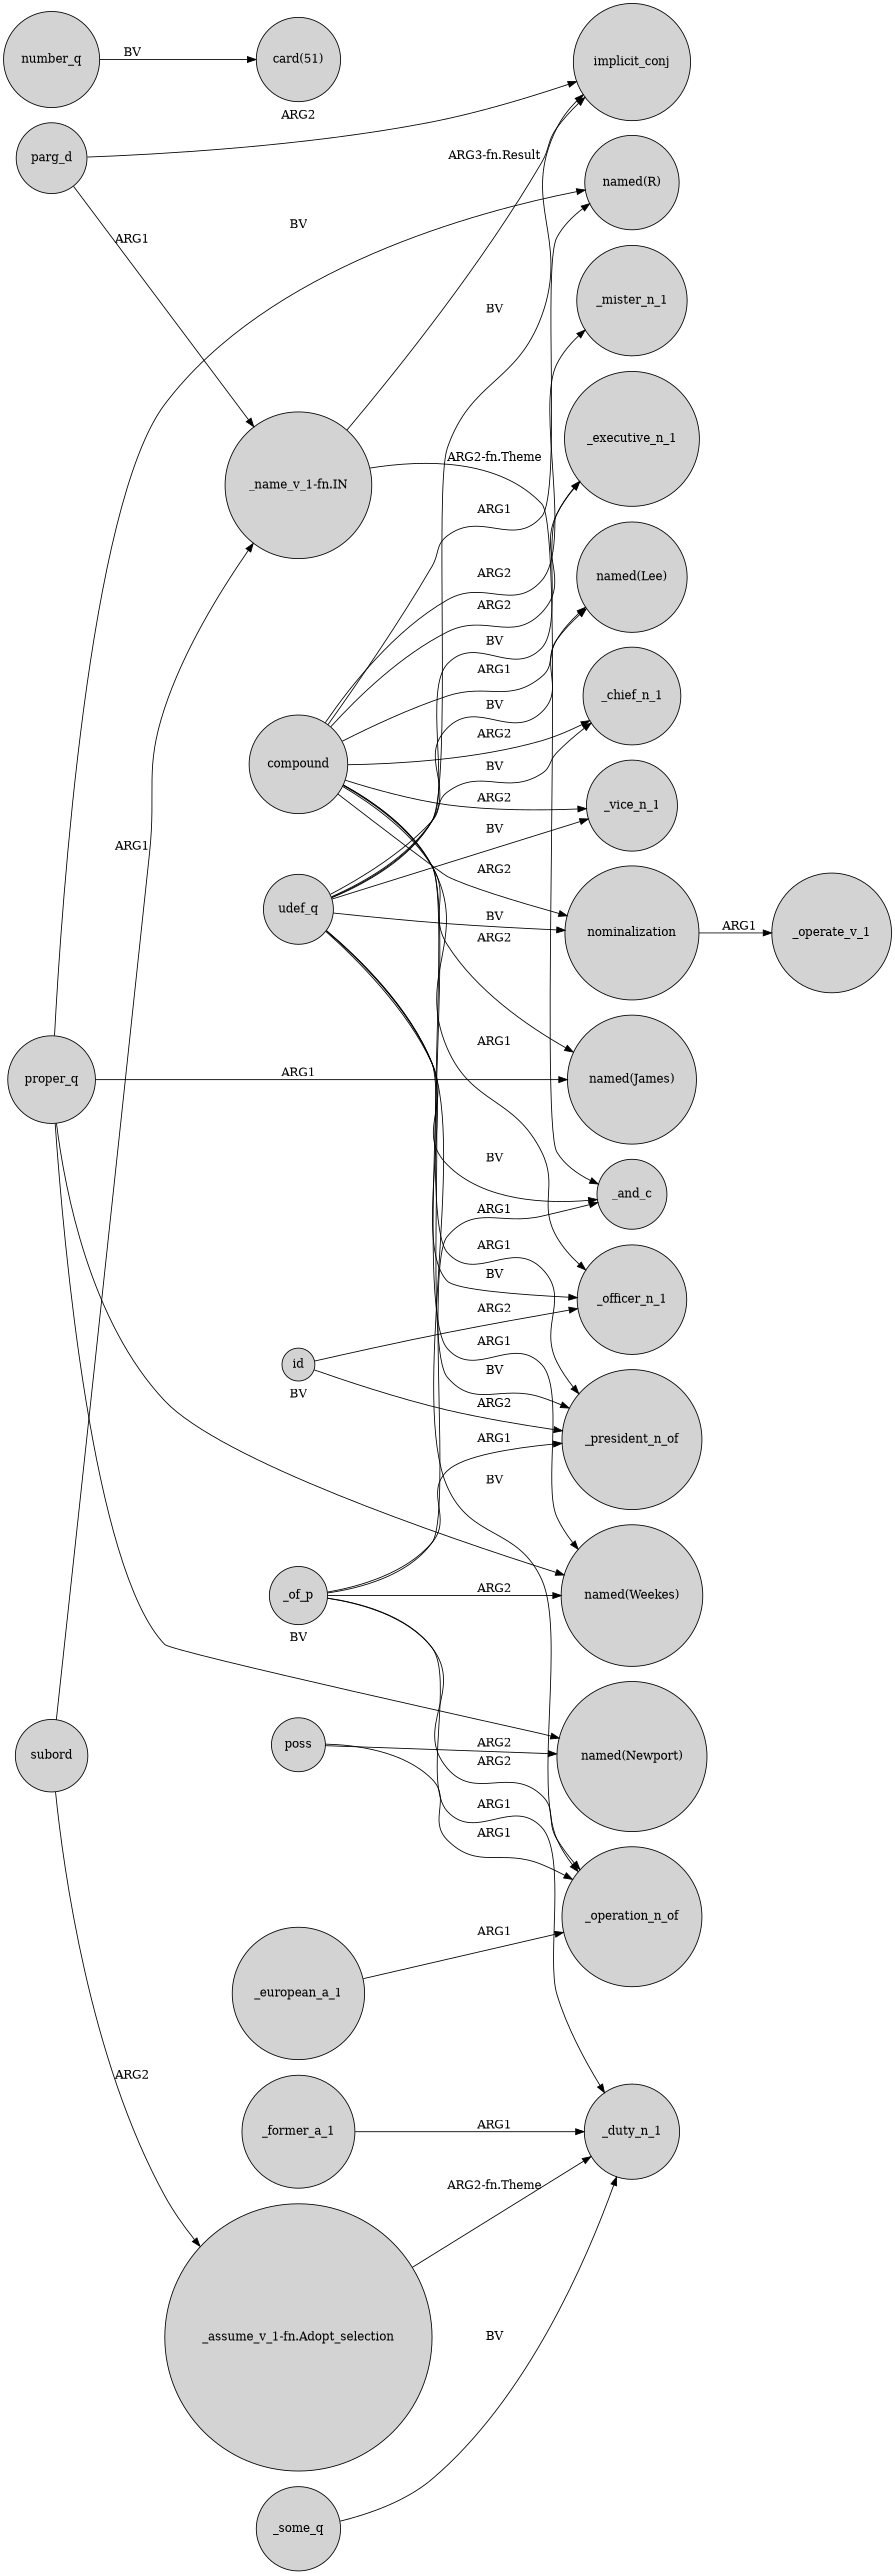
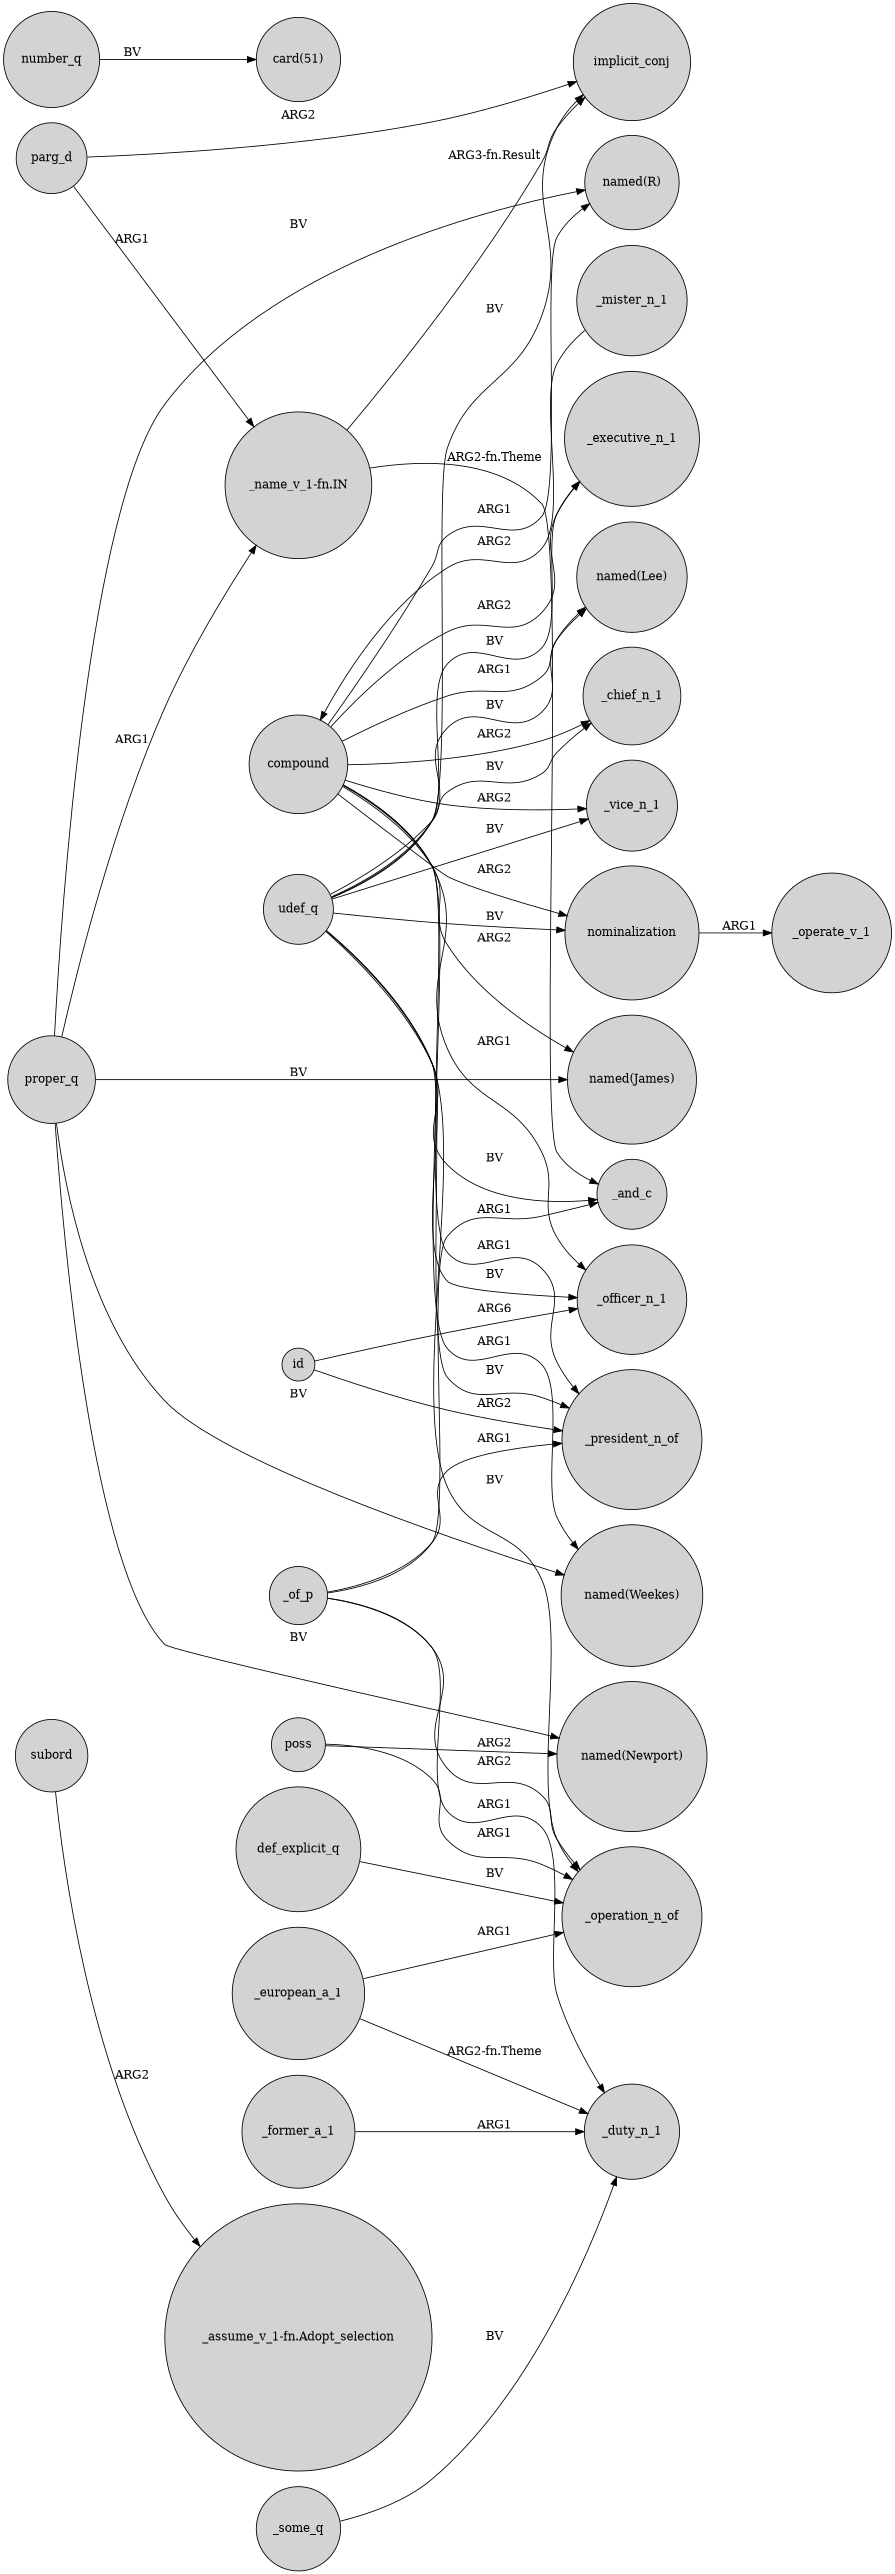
edge "compound" -> "_mister_n_1": reversed
edge "proper_q" -> "named(James)": label "ARG1" -> "BV"
edge "subord" -> "_name_v_1-fn.IN": now "proper_q" -> "_name_v_1-fn.IN"
edge "id" -> "_officer_n_1": label "ARG2" -> "ARG6"
edge "_of_p" -> "named(Weekes)": removed, label "ARG2"
node "def_explicit_q": added
edge "_assume_v_1-fn.Adopt_selection" -> "_duty_n_1": now "_european_a_1" -> "_duty_n_1"
